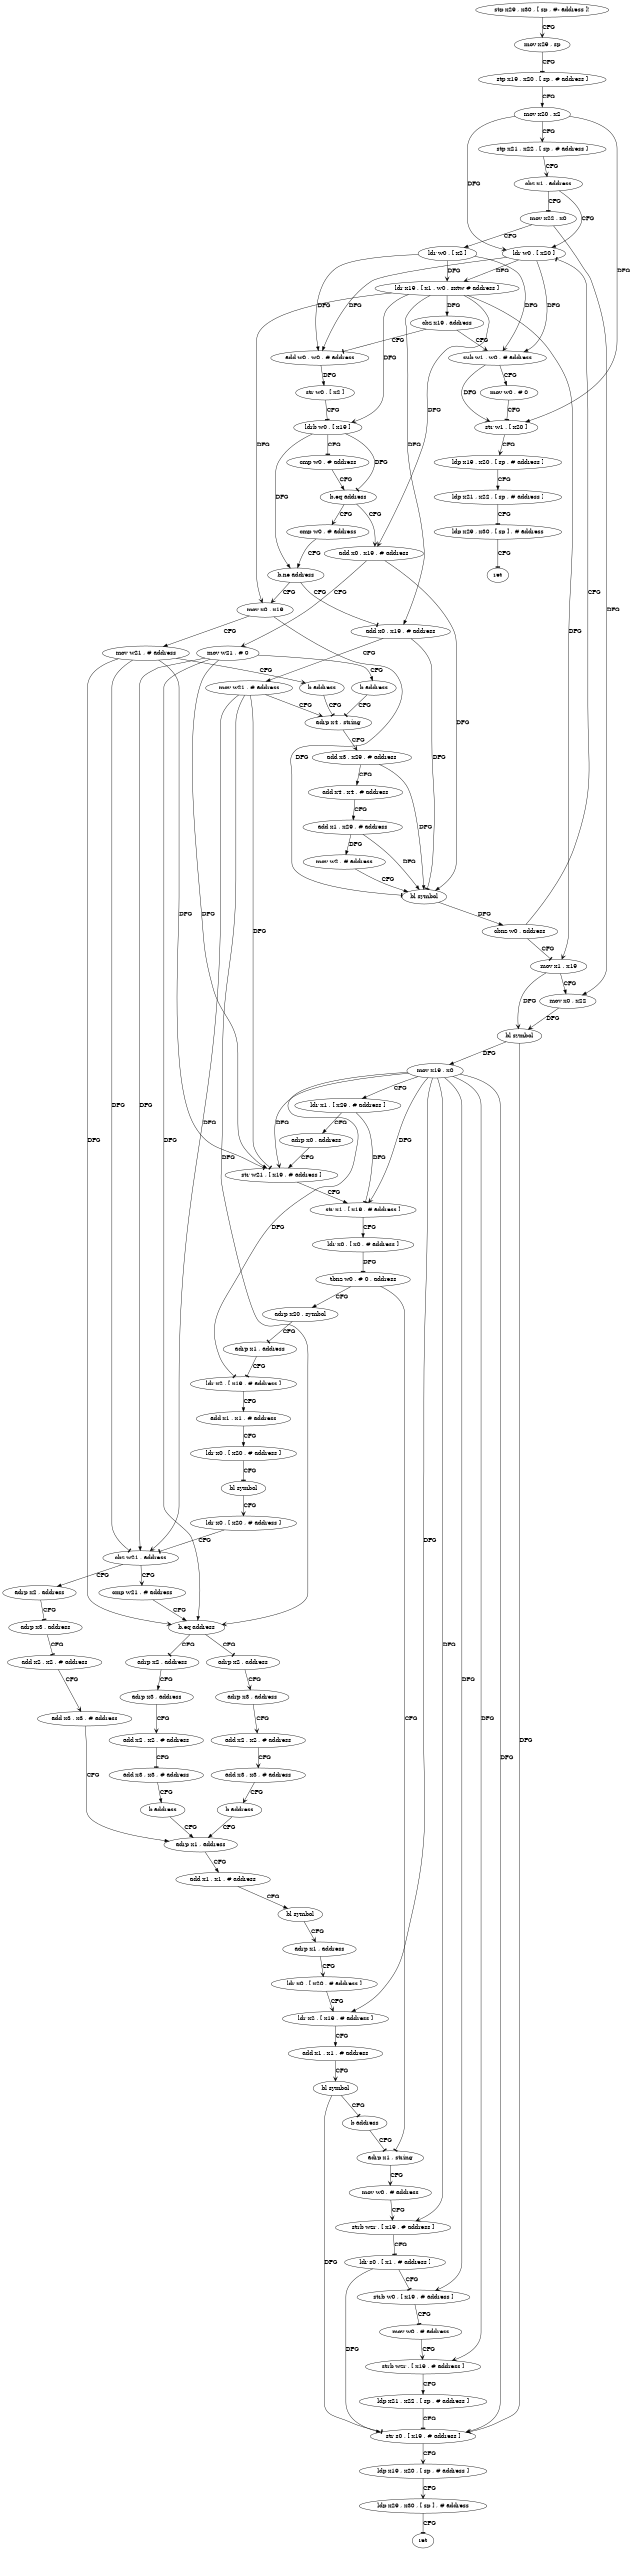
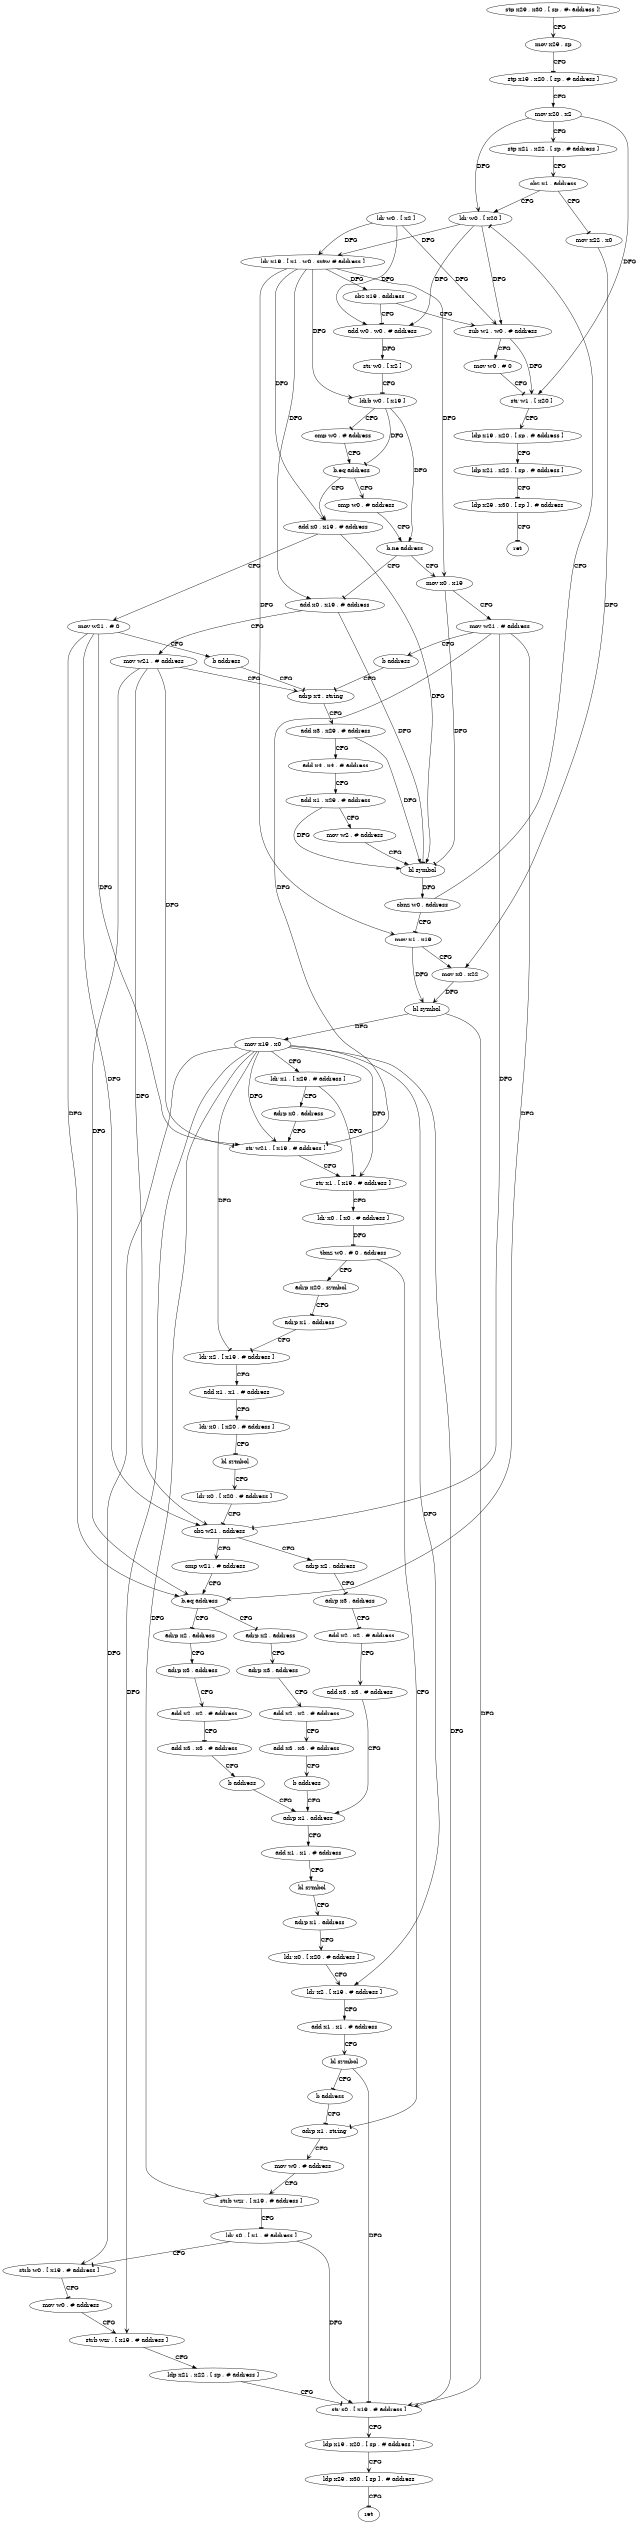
edge "mov x22 , x0" -> "ldr w0 , [ x2 ]": removed, label "CFG"
edge "add x1 , x29 , # address" -> "mov w2 , # address": label "DFG" -> "CFG"
